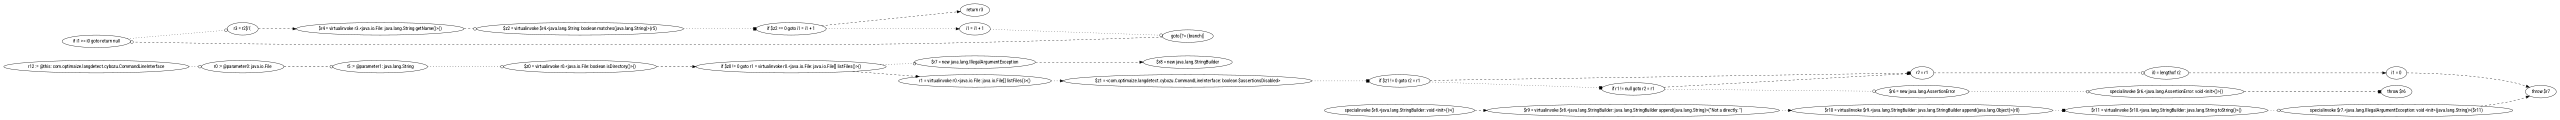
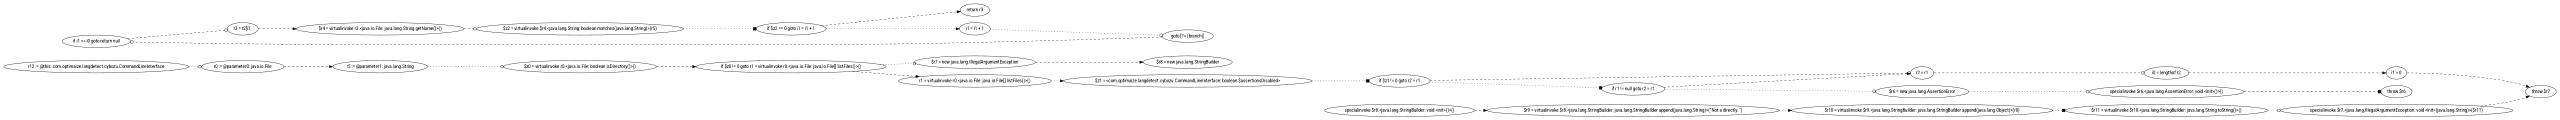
edge "if i1 >= i0 goto return null" -> "r3 = r2[i1]": style dotted -> dashed
edge "r0 := @parameter0: java.io.File" -> "r5 := @parameter1: java.lang.String": arrowhead odot -> normal
edge "if $z1 != 0 goto r2 = r1" -> "r2 = r1": arrowhead box -> odot
